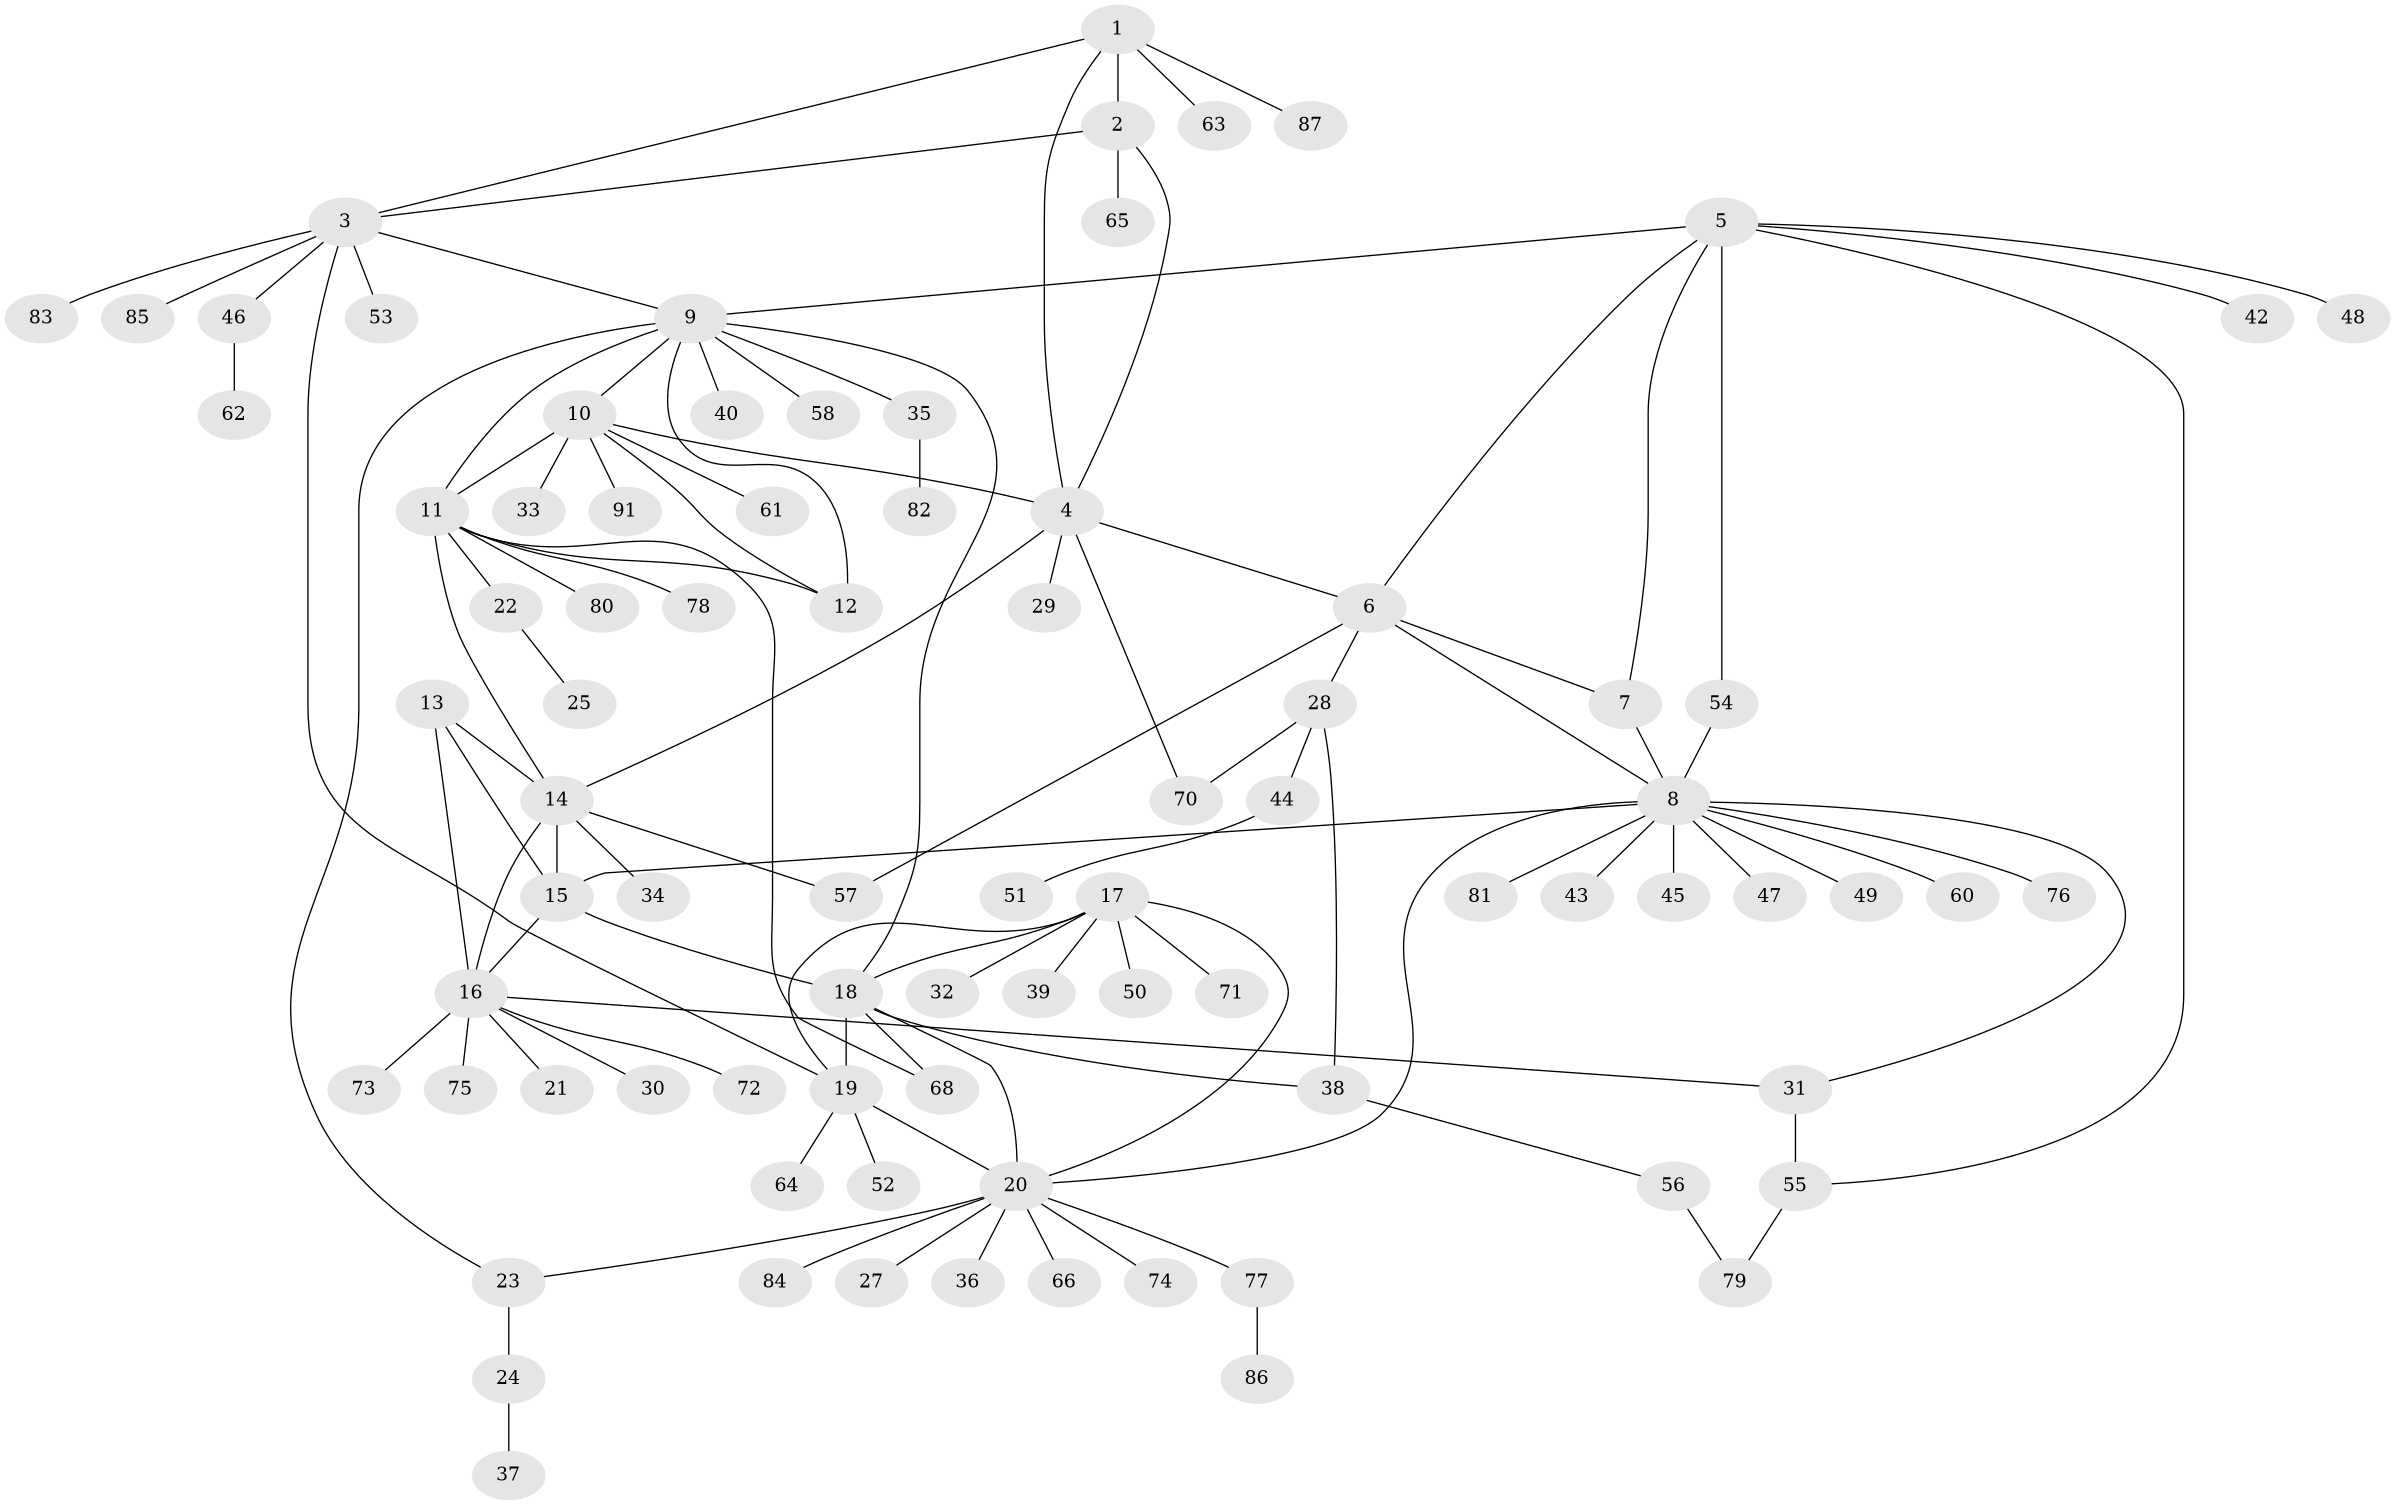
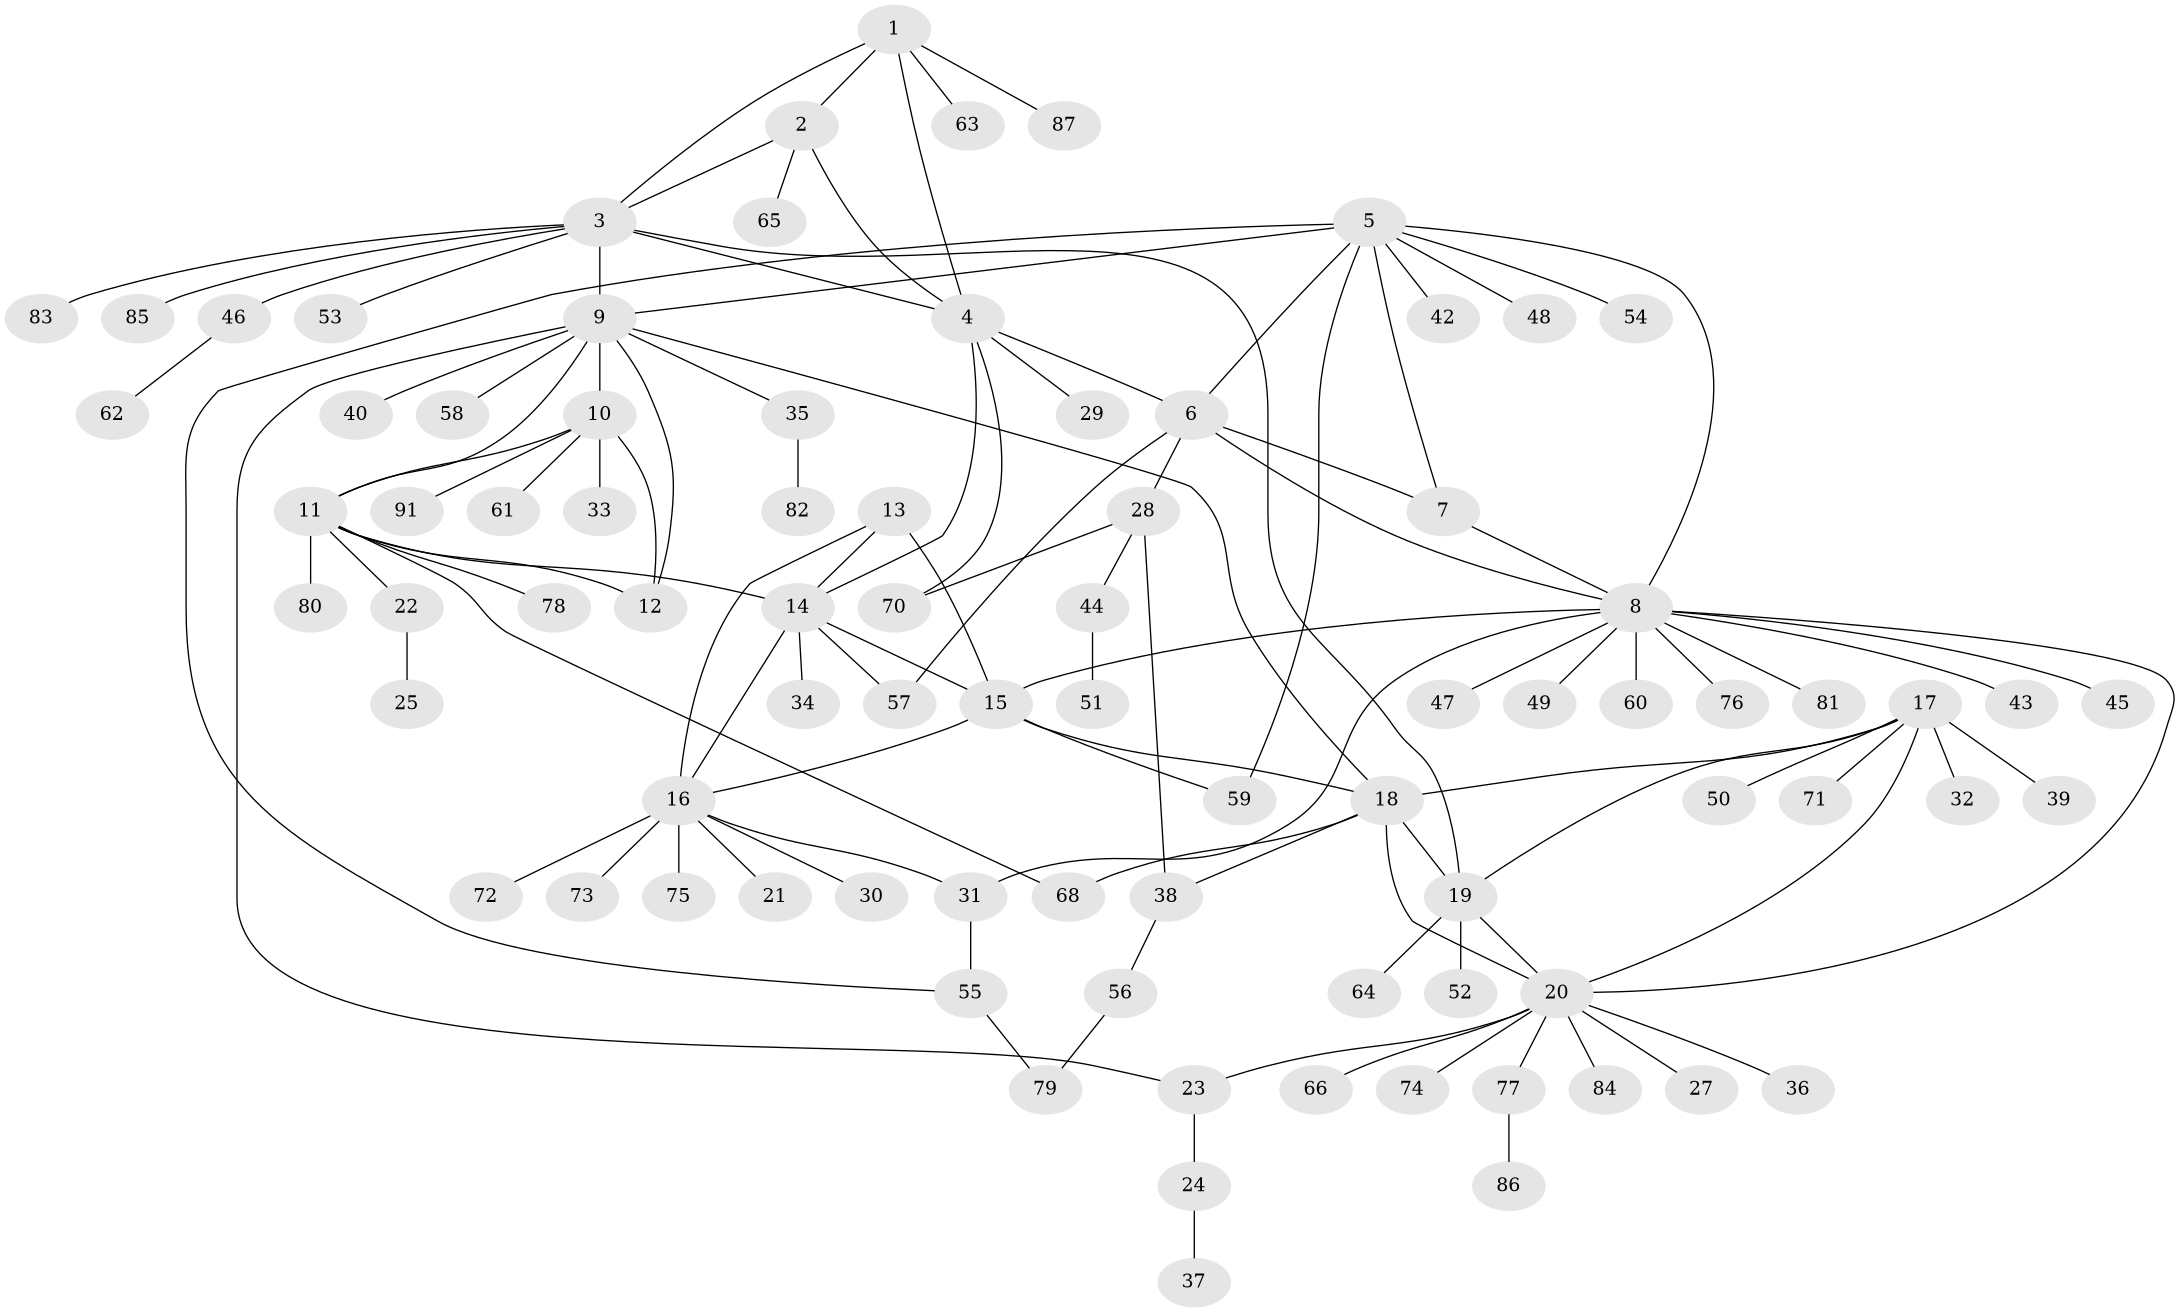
edge "10" -- "4": now "3" -- "4"
edge "54" -- "8": now "5" -- "8"
node "59": added
